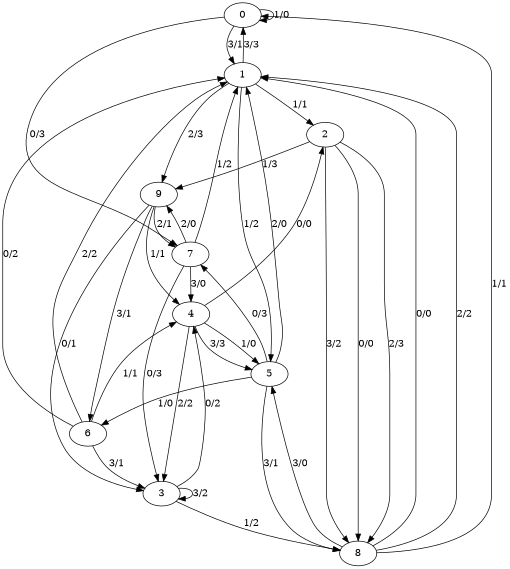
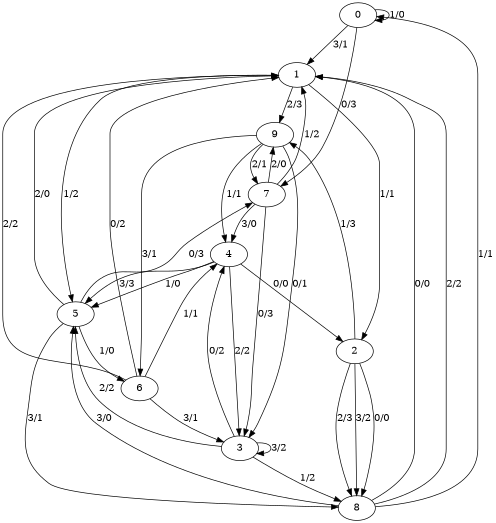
edge "1" -> "0": removed, label "3/3"
edge "3" -> "5": added, label "2/2"
